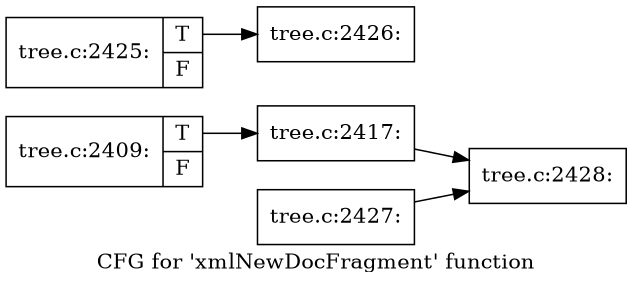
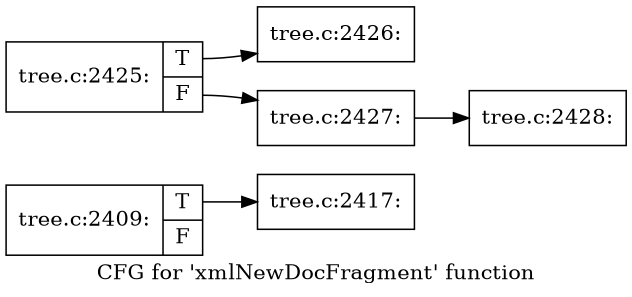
edge "tree.c:2425:" -> "tree.c:2427:": added
edge "tree.c:2417:" -> "tree.c:2428:": removed
